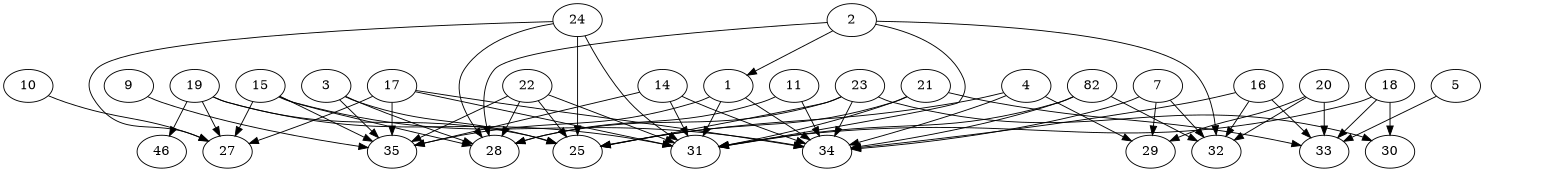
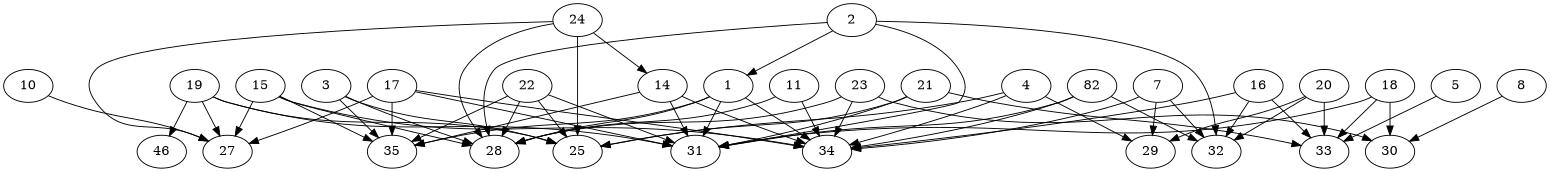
node "9": removed
node "8": added
edge "24" -> "31": now "24" -> "14"
edge "1" -> "28": added
edge "23" -> "25": removed
